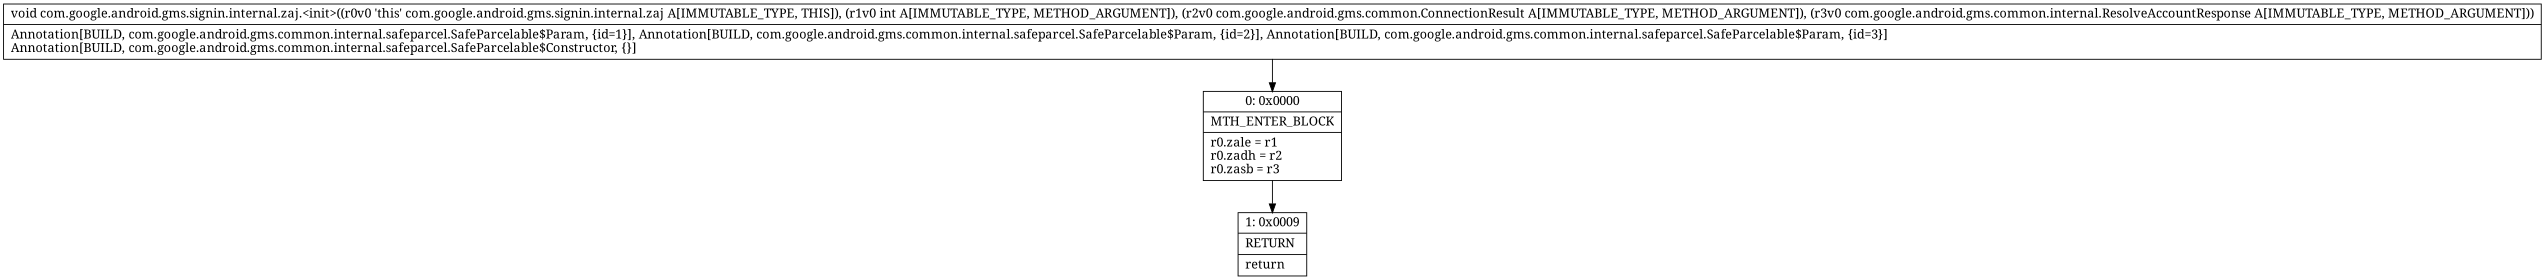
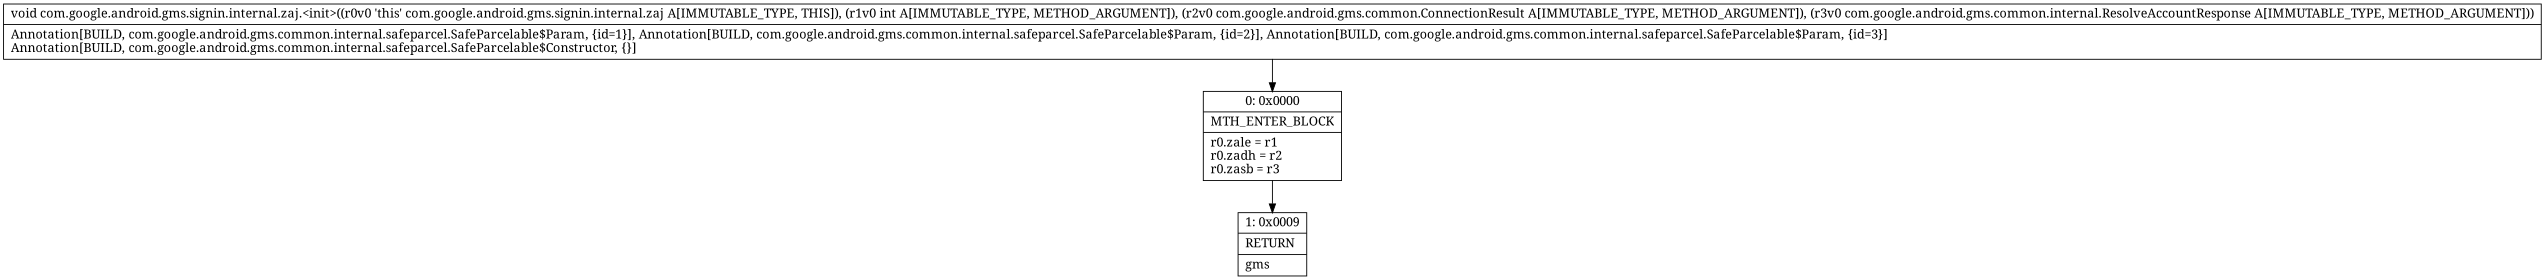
node "1: 0x0009": text "return" -> "gms"
